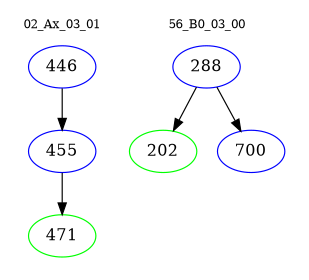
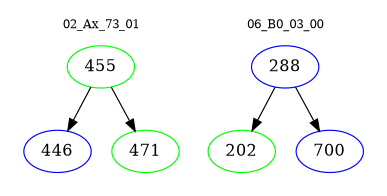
cluster "02_Ax_03_01": label "02_Ax_03_01" -> "02_Ax_73_01"
cluster "56_B0_03_00": label "56_B0_03_00" -> "06_B0_03_00"
edge "446" -> "455": reversed
node "455": color blue -> green
